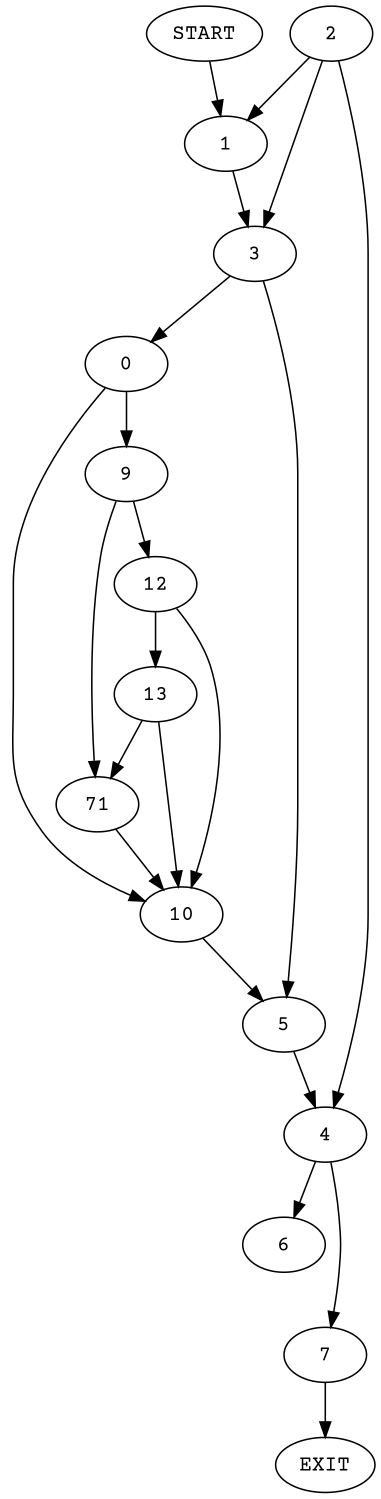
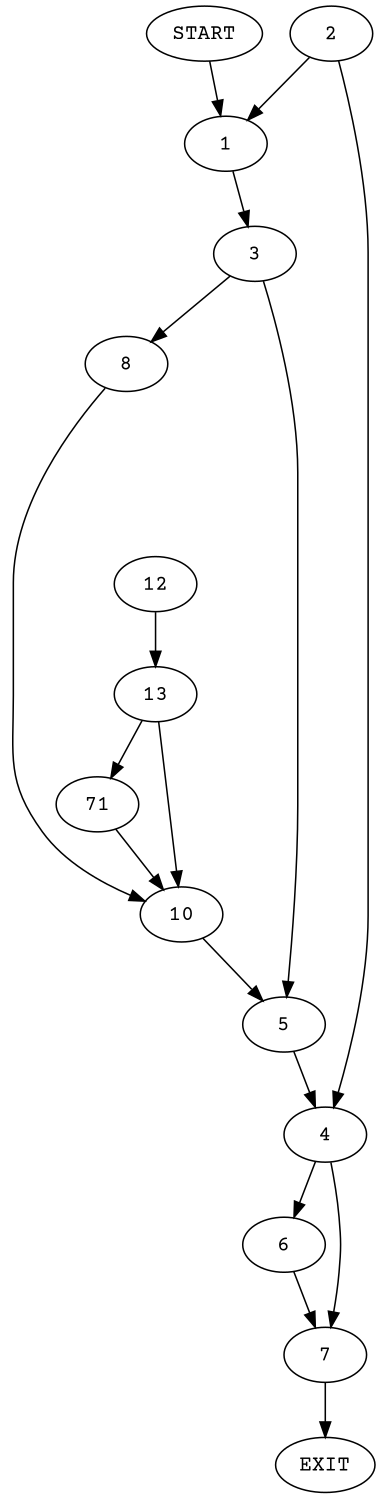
edge "2" -> "3": removed
node "0": label "0" -> "8"
node "9": removed
edge "12" -> "10": removed
edge "6" -> "7": added
